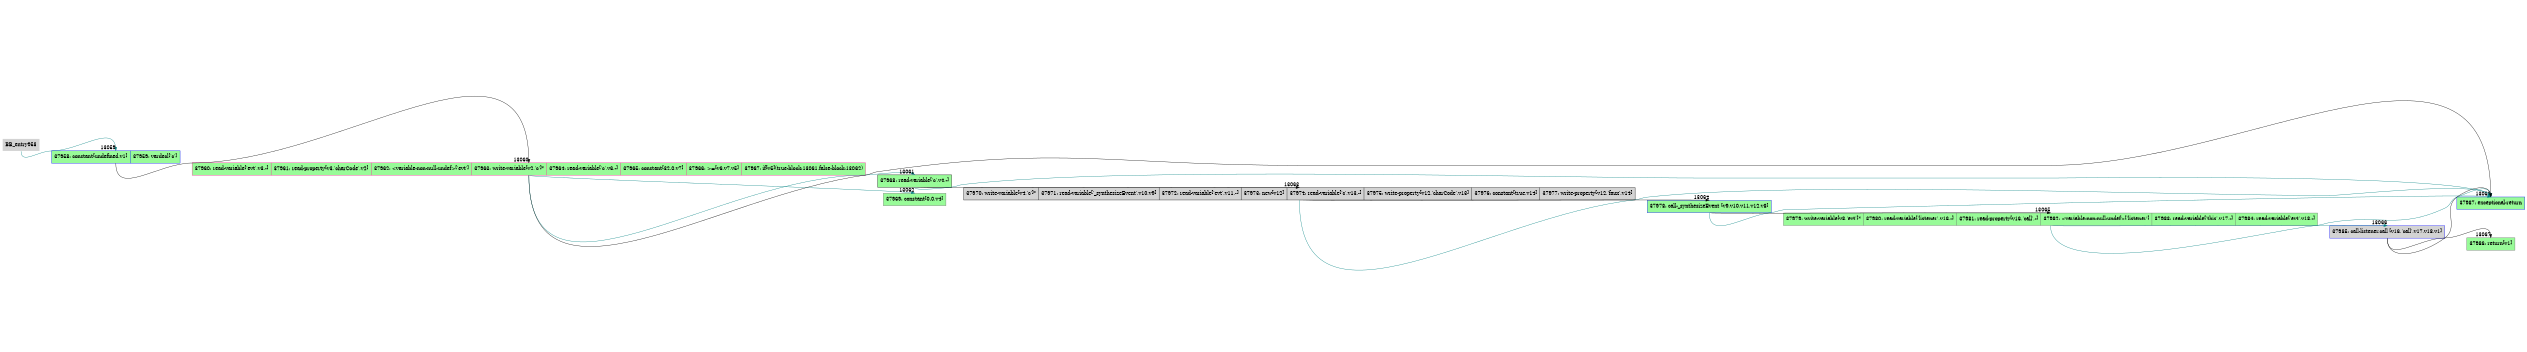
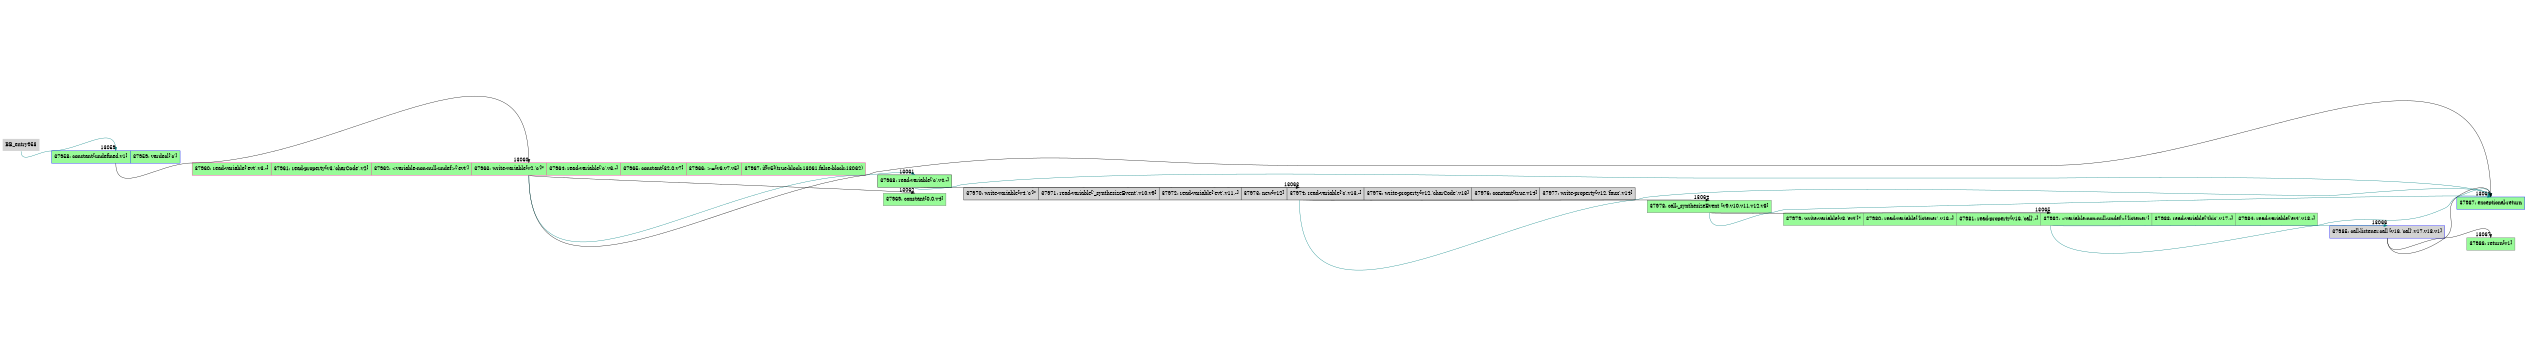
edge "37960: read-variable['evt',v3,-]" -> "37969: constant[0.0,v4]": color teal -> black
node "37978: call-_synthesizeEvent [v9,v10,v11,v12,v8]": color blue -> gray40
